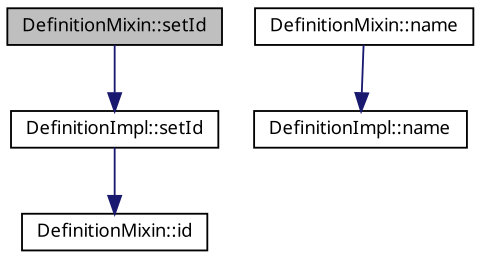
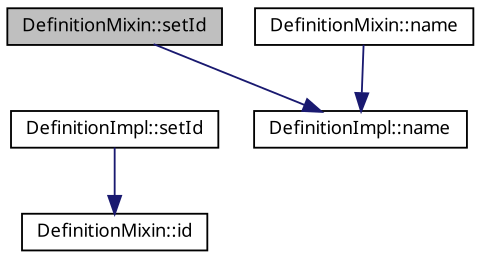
edge "DefinitionMixin::setId" -> "DefinitionImpl::setId": now "DefinitionMixin::setId" -> "DefinitionImpl::name"
